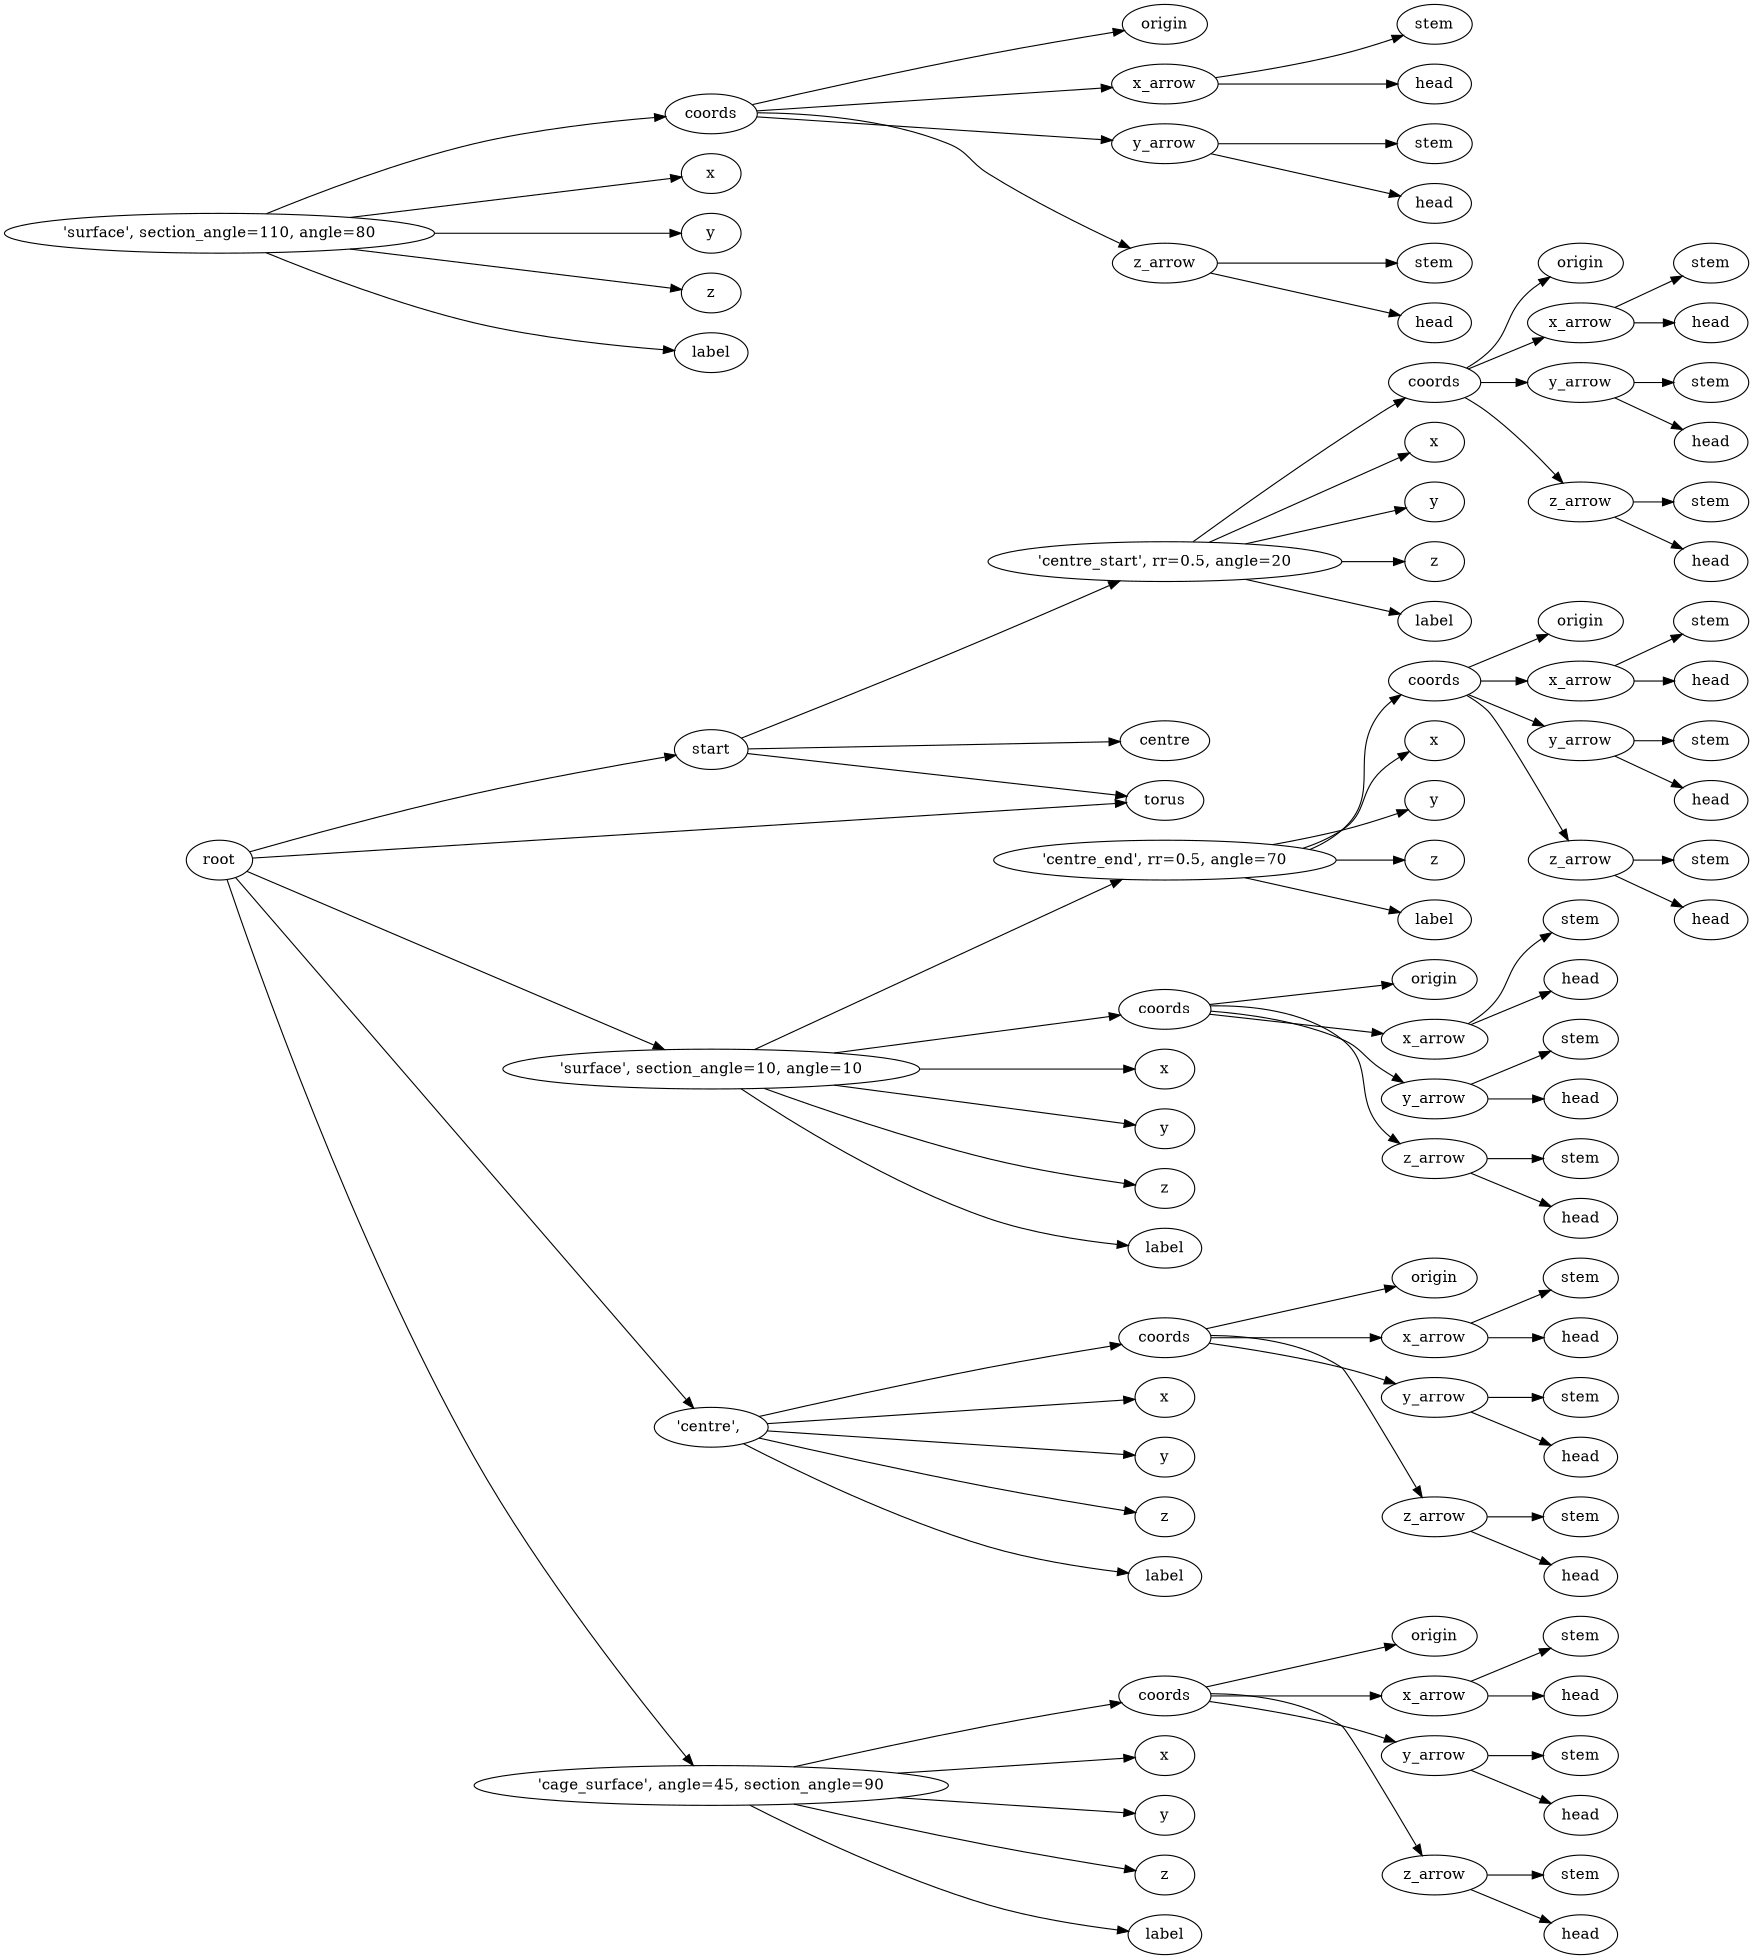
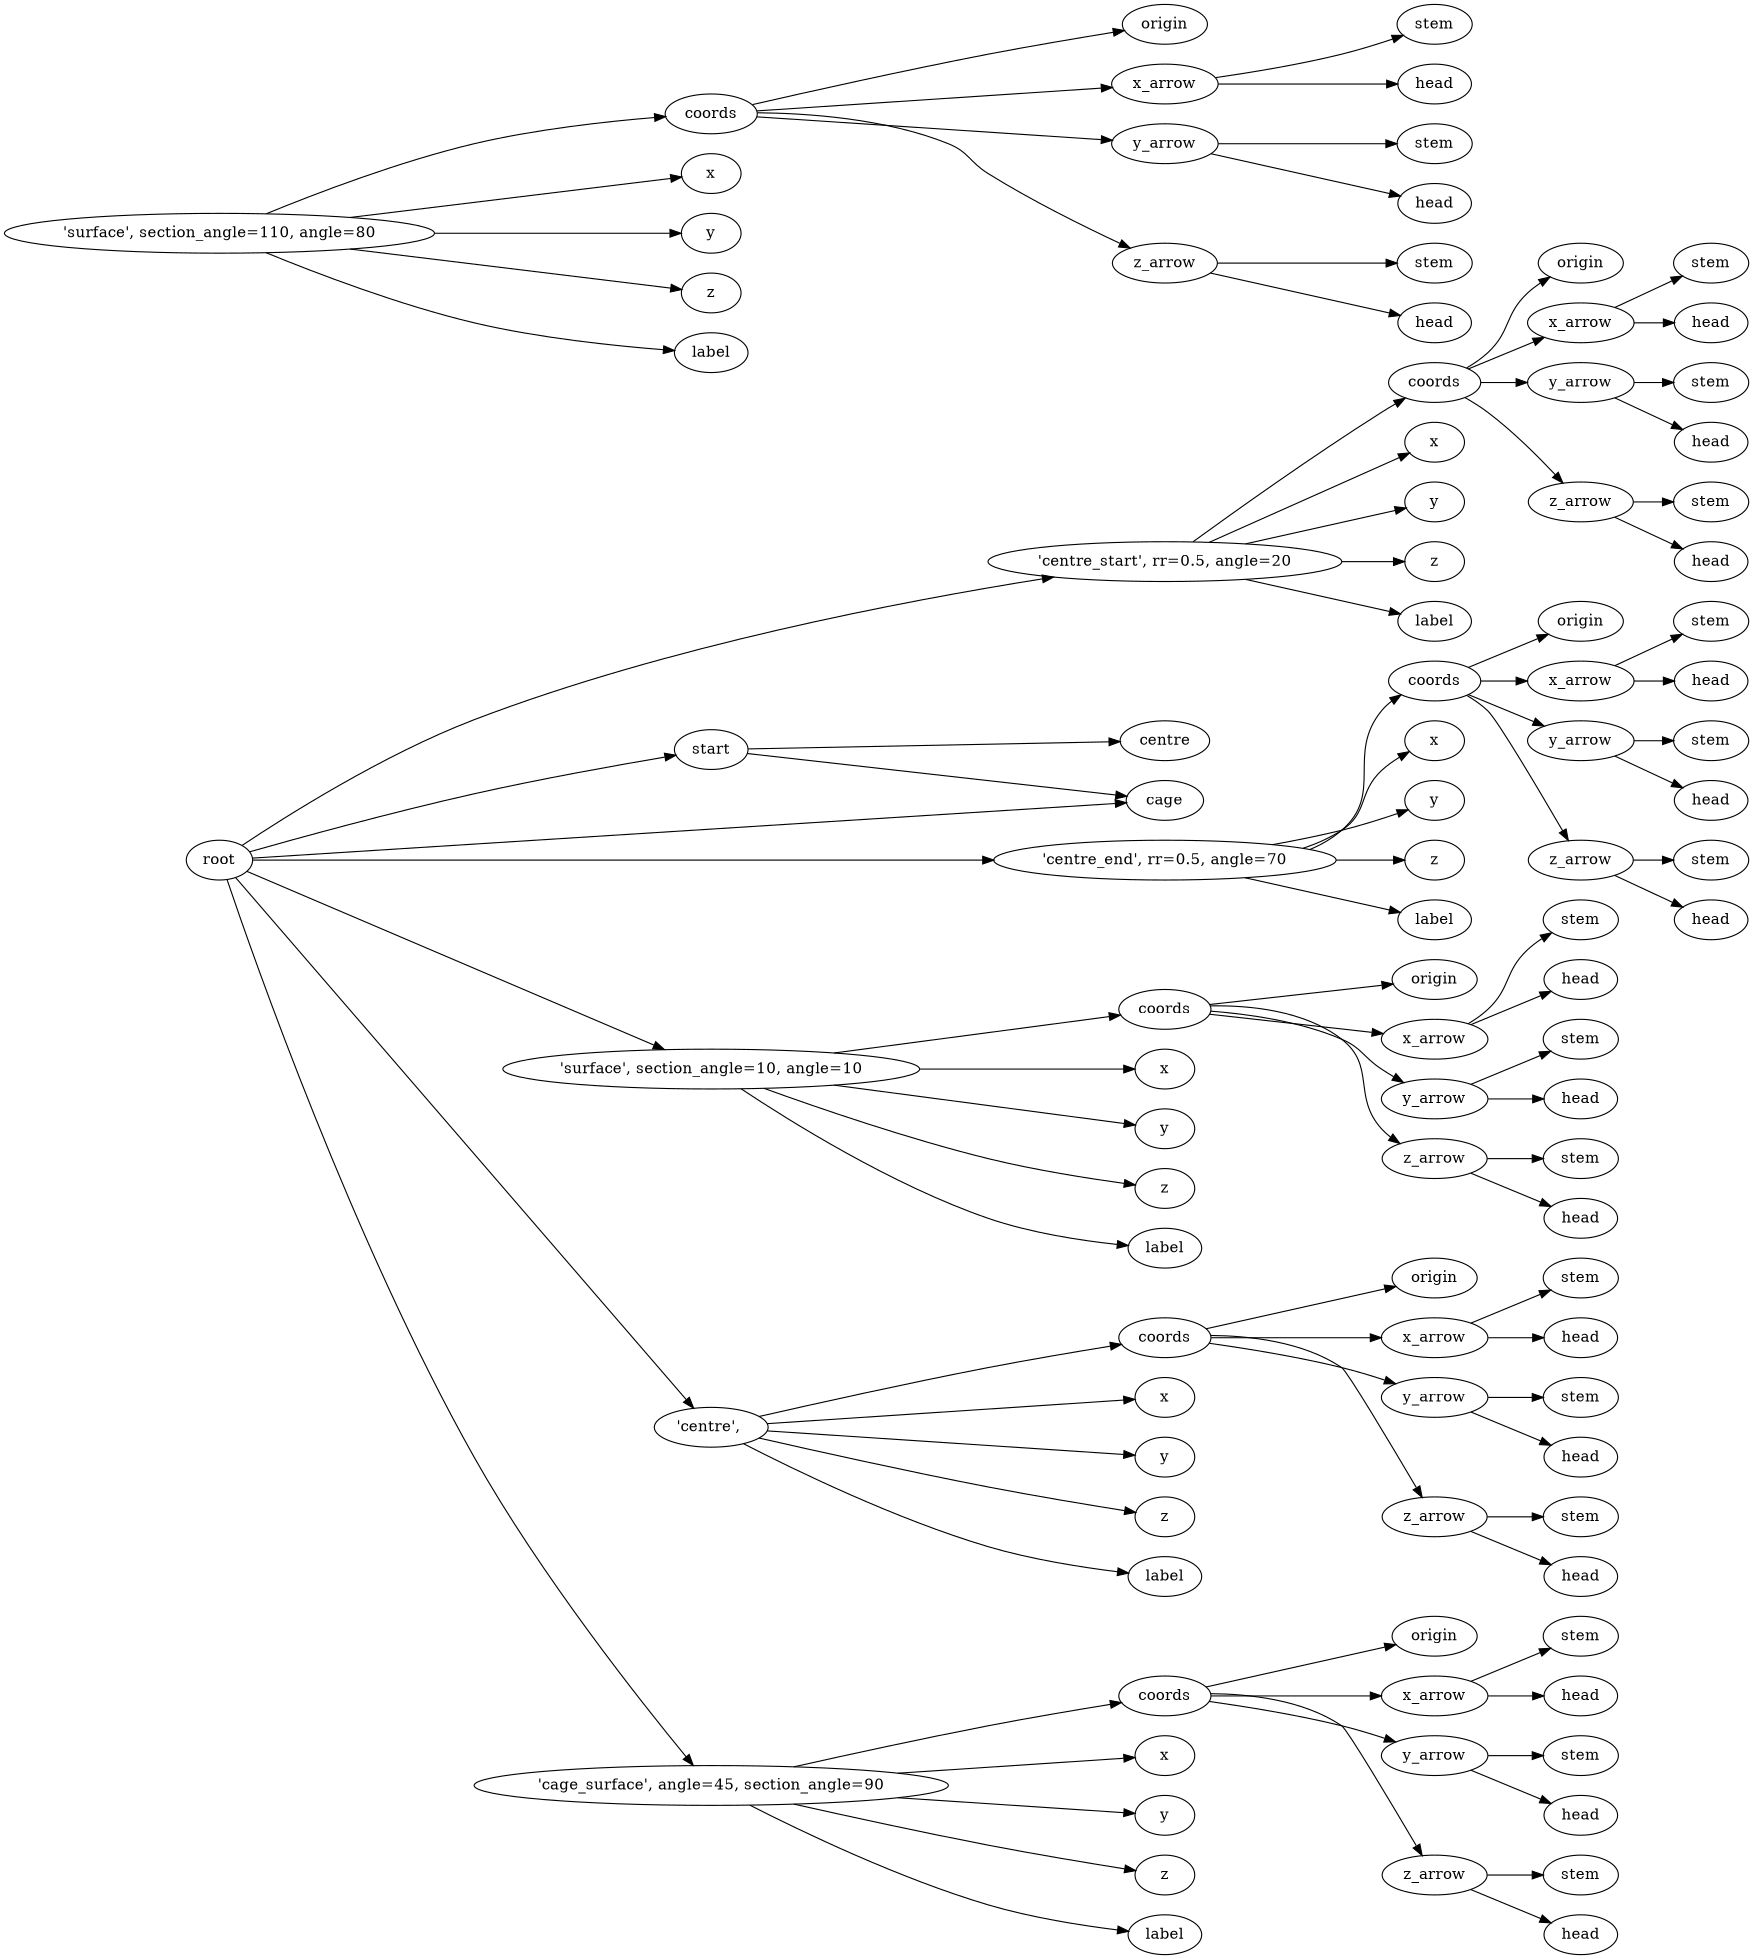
edge "start" -> "'centre_start', rr=0.5, angle=20": now "root" -> "'centre_start', rr=0.5, angle=20"
node "torus": label "torus" -> "cage"
edge "'surface', section_angle=10, angle=10" -> "'centre_end', rr=0.5, angle=70": now "root" -> "'centre_end', rr=0.5, angle=70"
